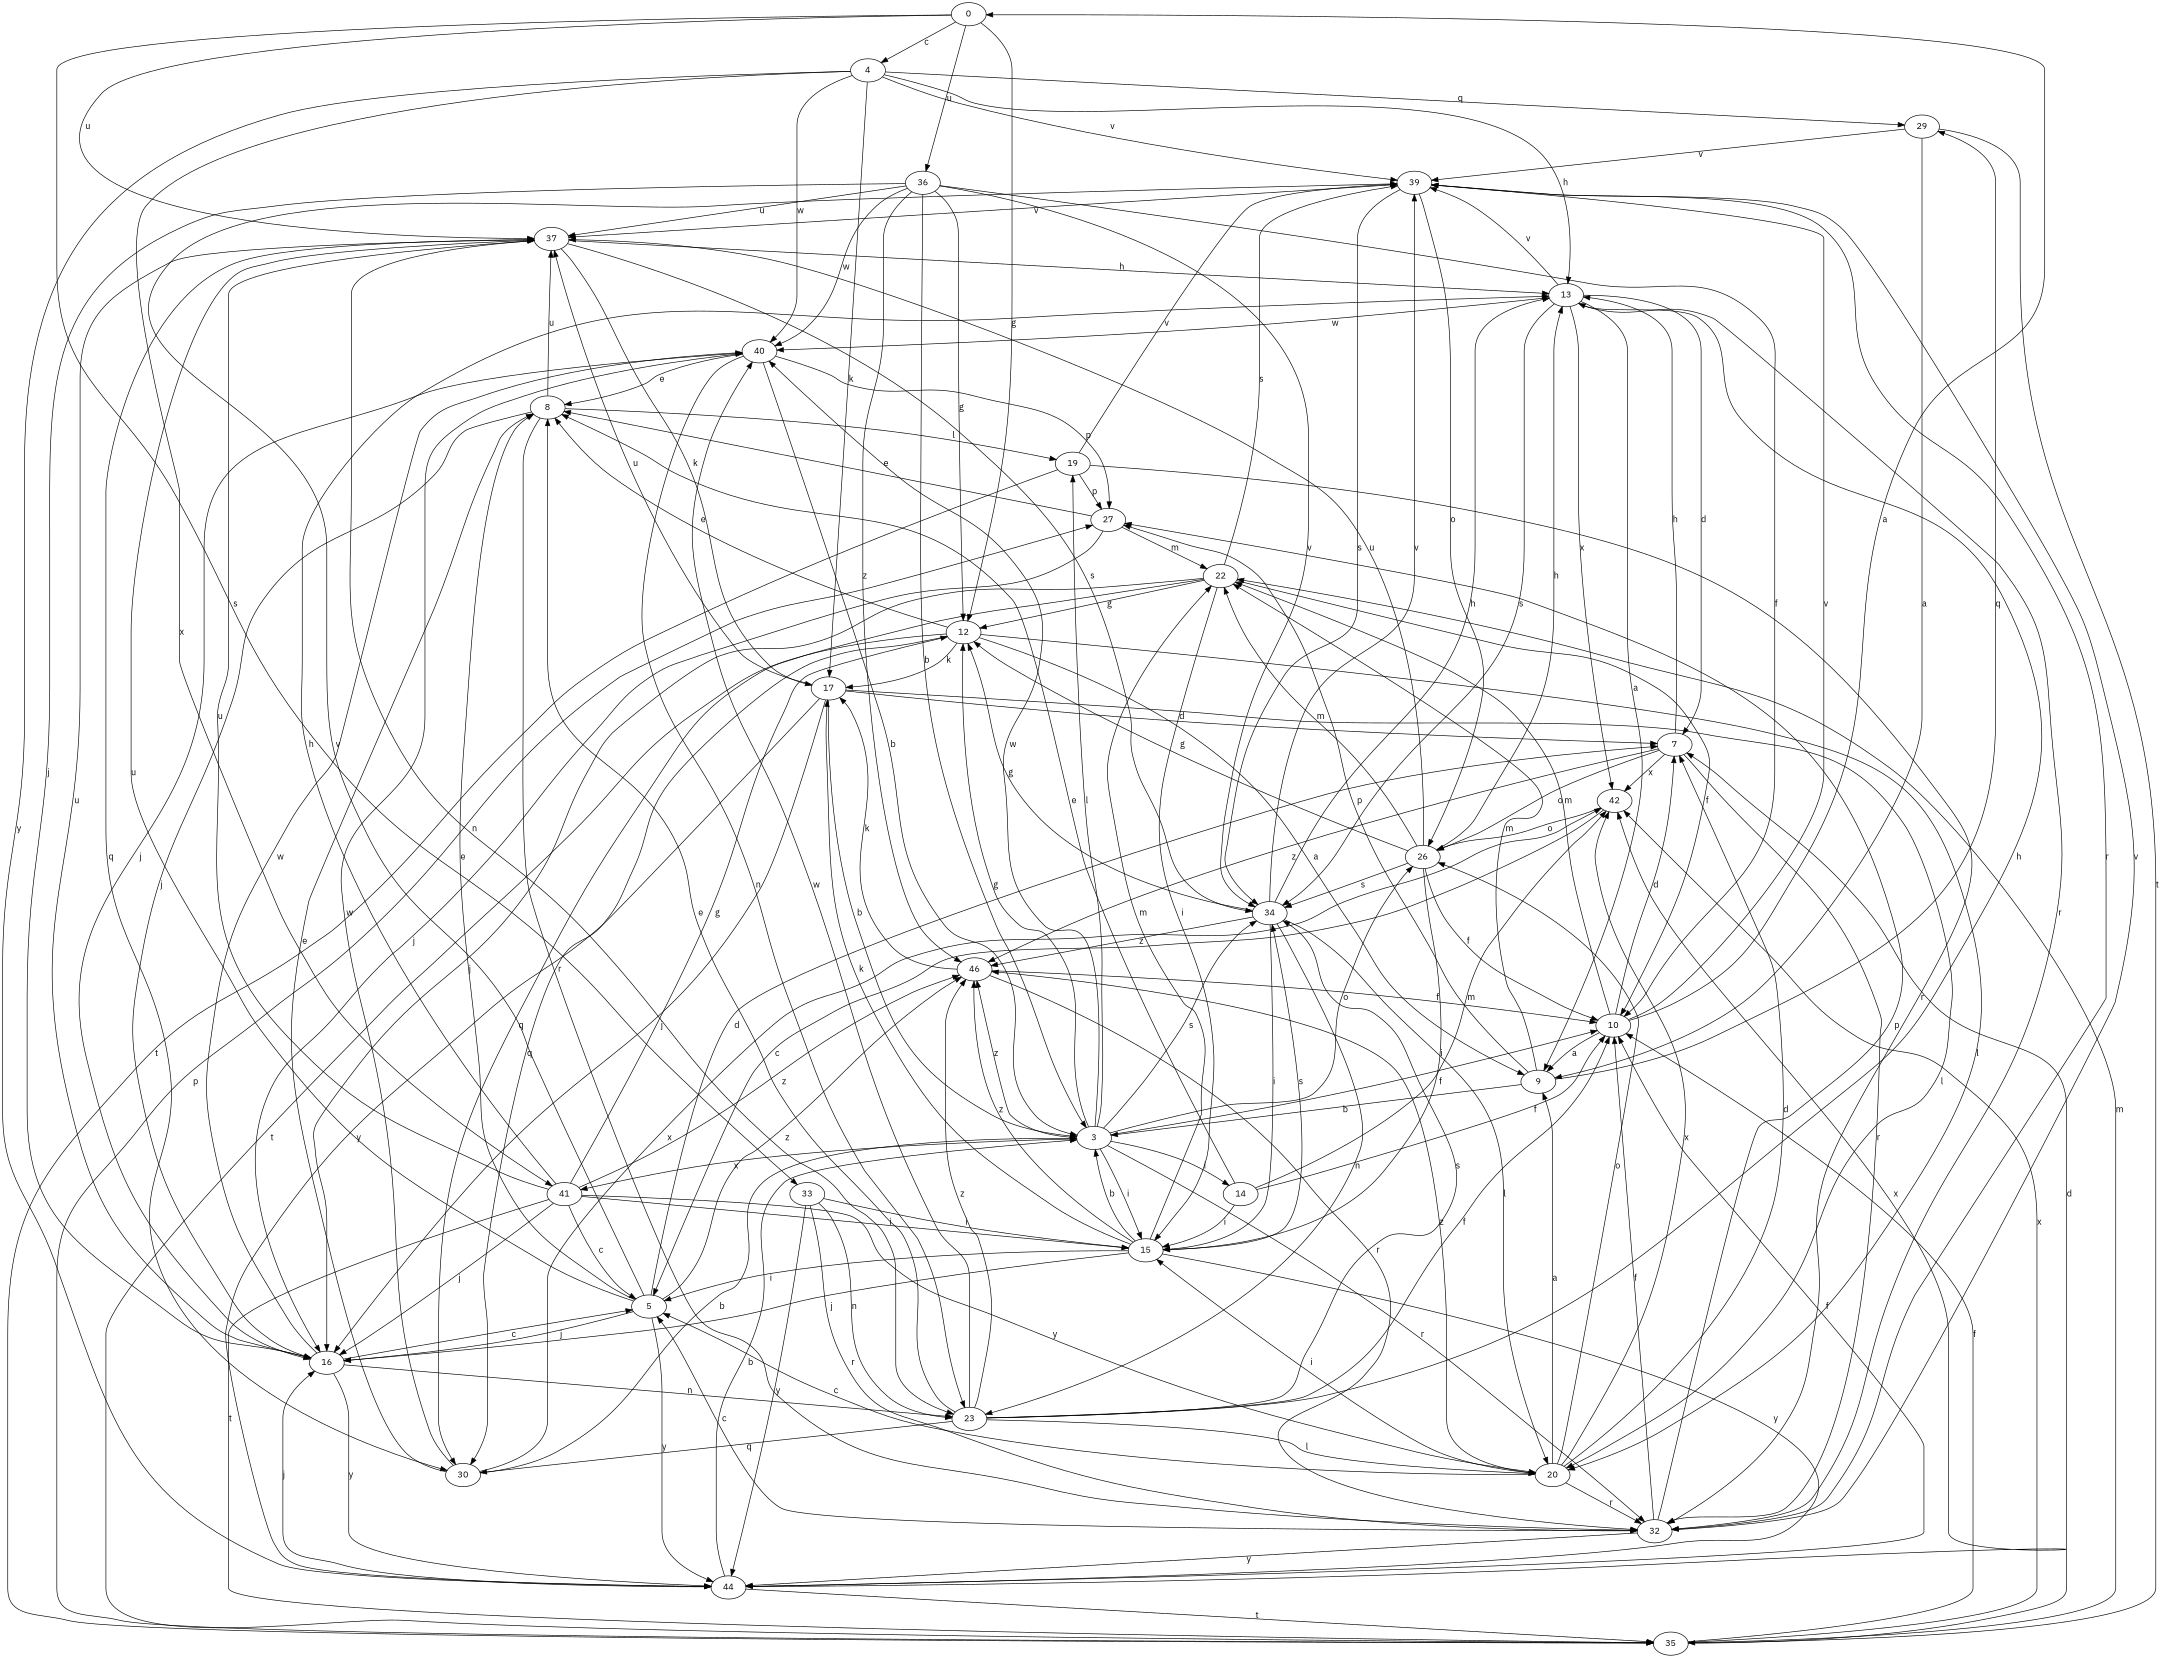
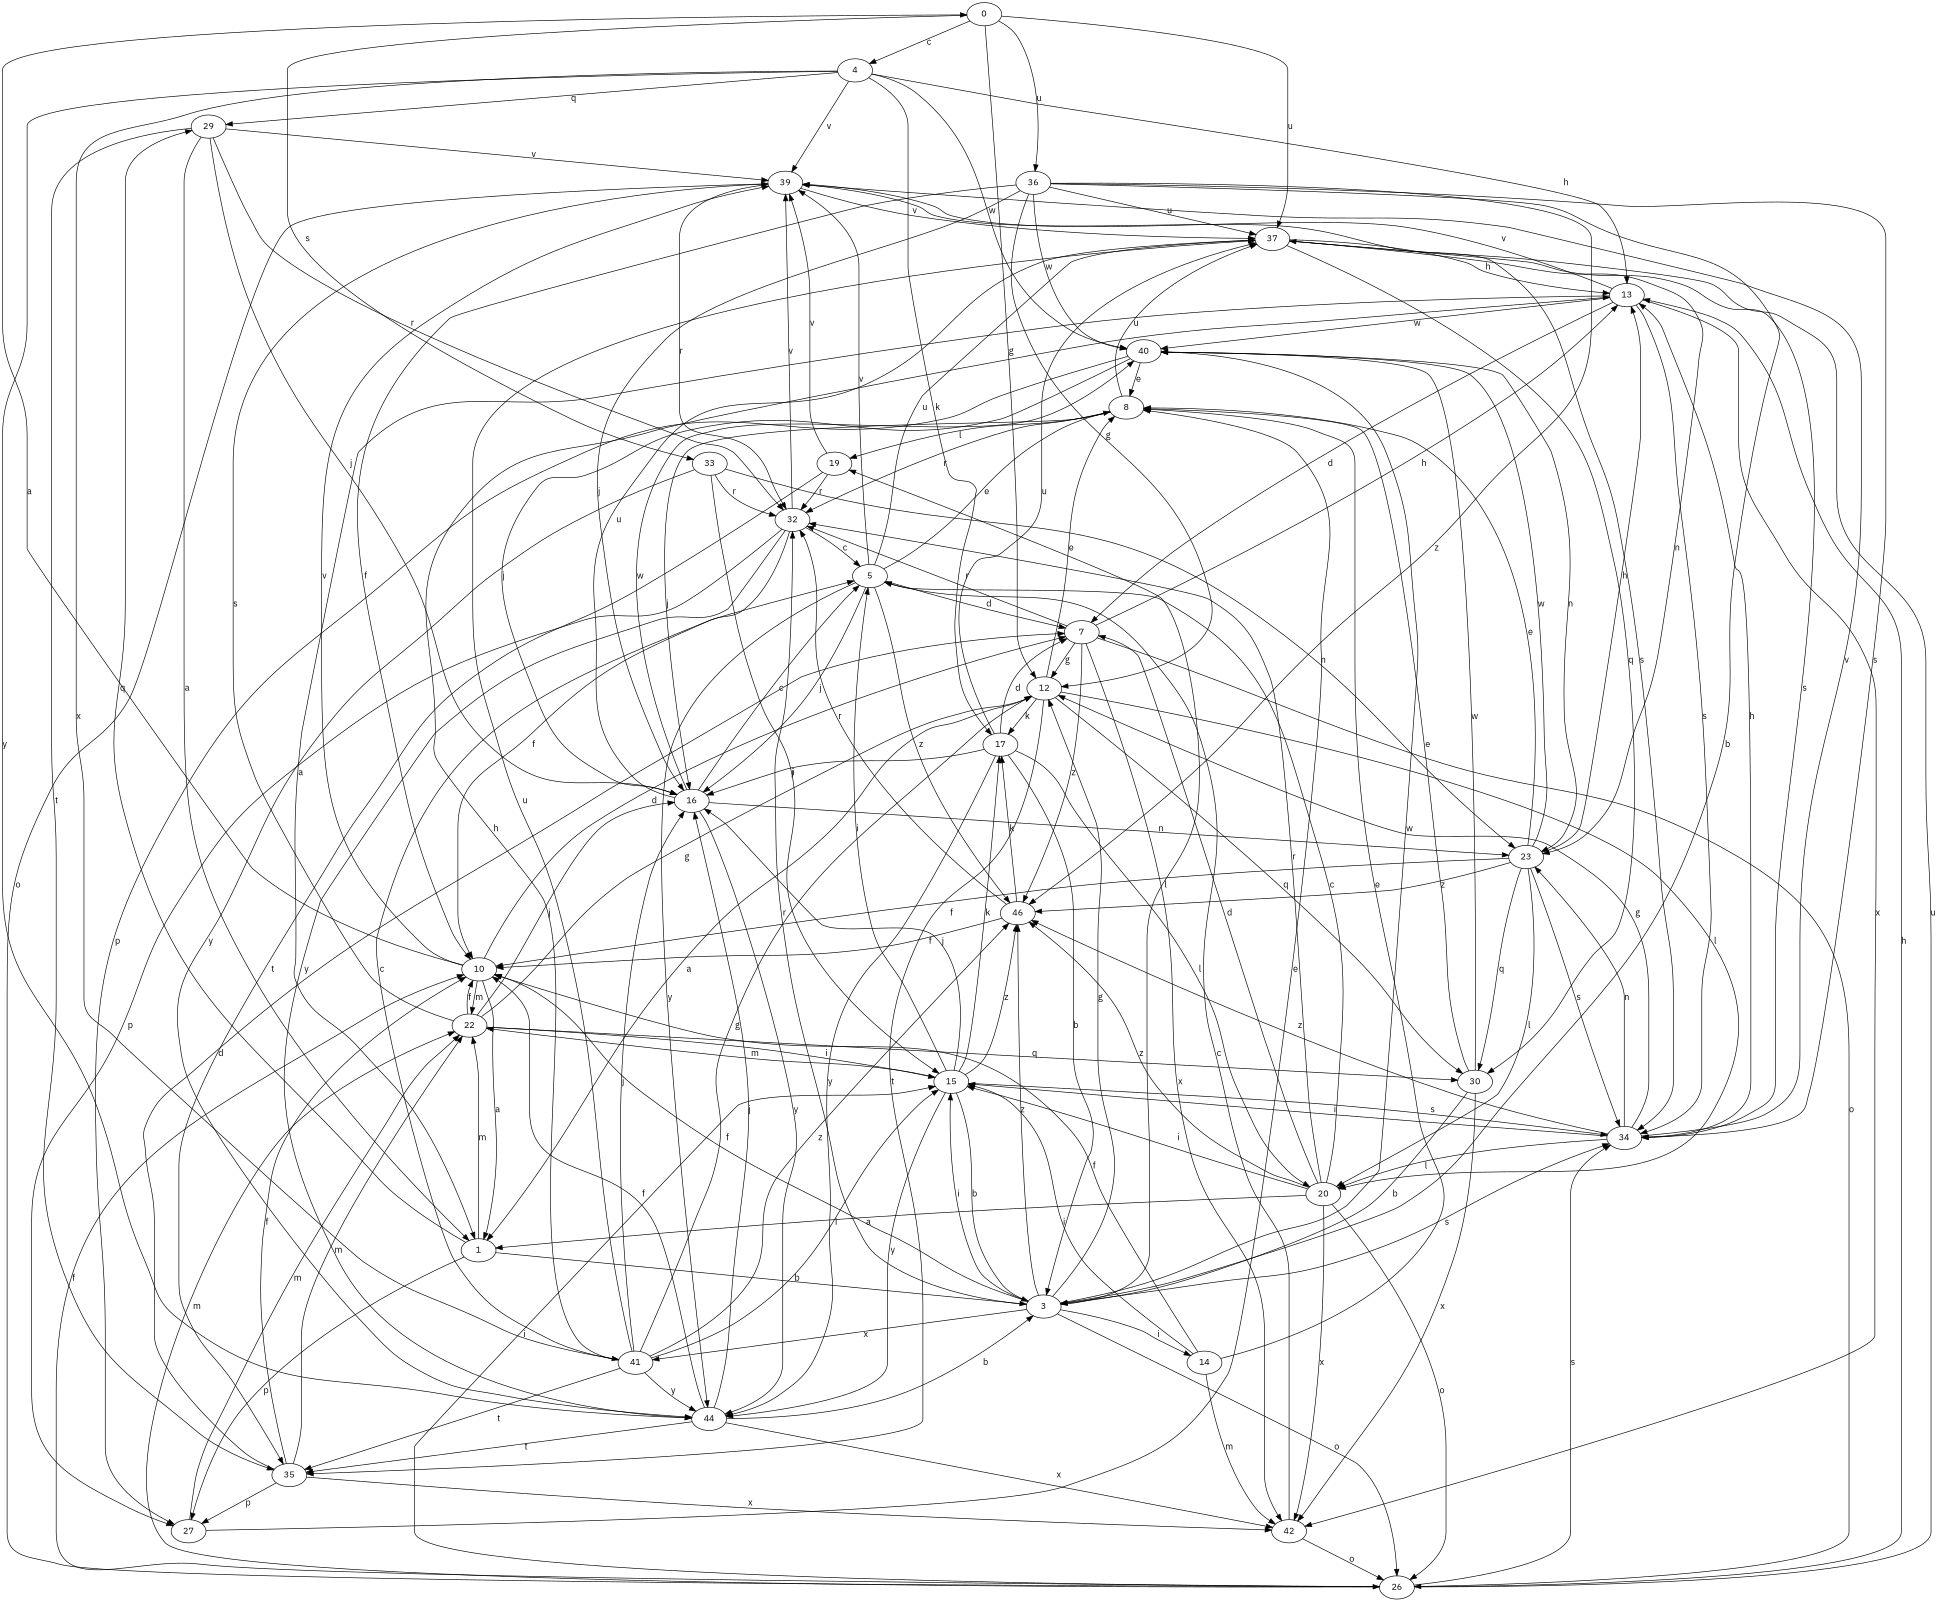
edge "37" -> "17": removed, label "k"
edge "19" -> "27": removed, label "p"
edge "36" -> "34": label "v" -> "s"
edge "26" -> "12": now "7" -> "12"
edge "40" -> "3": removed, label "b"
edge "27" -> "16": now "29" -> "16"
edge "13" -> "32": now "29" -> "32"
node "9": label "9" -> "1"
edge "41" -> "20": now "41" -> "44"
